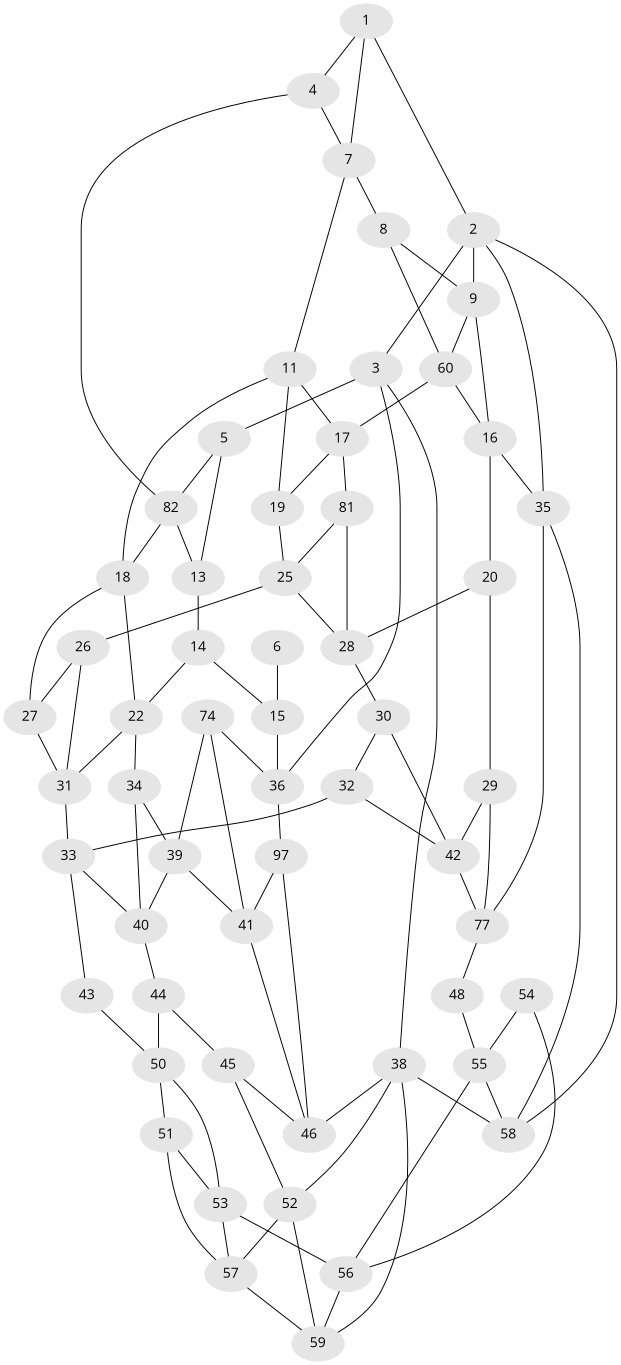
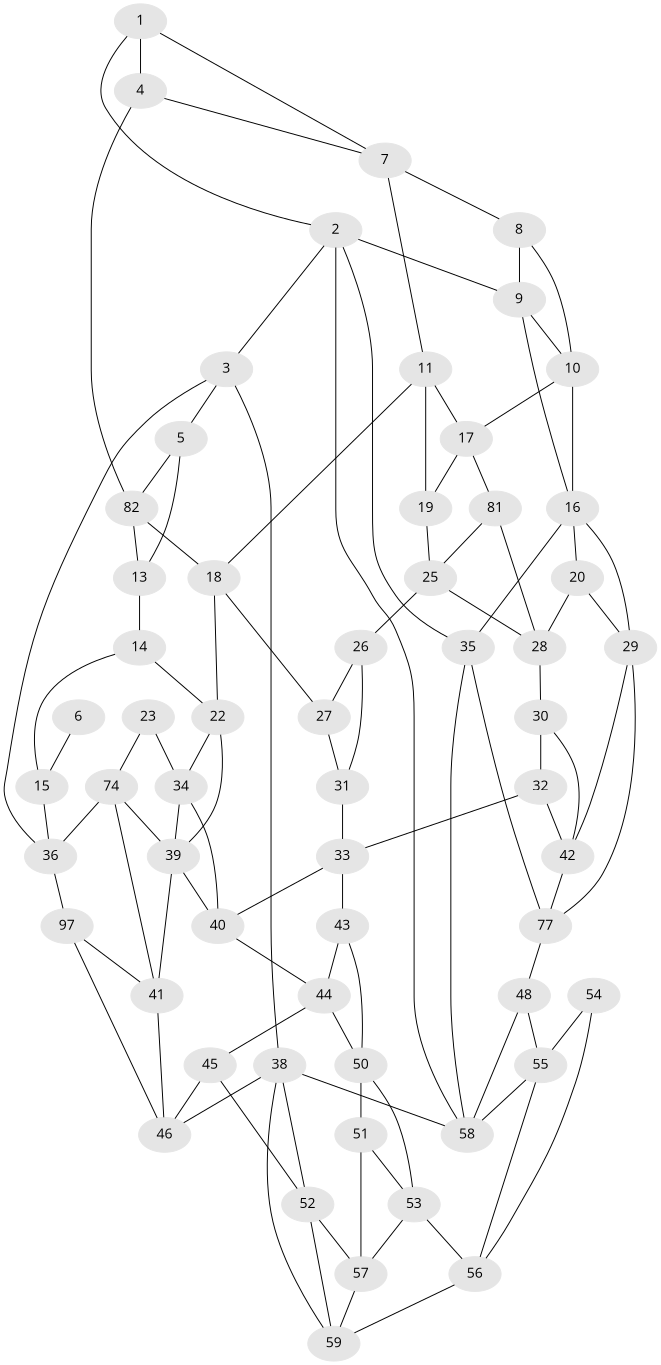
node "60": label "60" -> "10"
edge "16" -- "29": added
node "23": added
edge "22" -- "31": now "22" -- "39"
edge "43" -- "44": added
edge "48" -- "58": added
